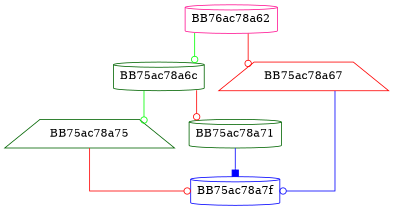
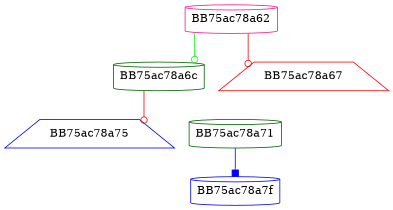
node "BB76ac78a62": label "BB76ac78a62" -> "BB75ac78a62"
edge "BB75ac78a6c" -> "BB75ac78a71": removed
edge "BB75ac78a6c" -> "BB75ac78a75": color green -> red
node "BB75ac78a75": color darkgreen -> blue
edge "BB75ac78a67" -> "BB75ac78a7f": removed
edge "BB75ac78a75" -> "BB75ac78a7f": removed
